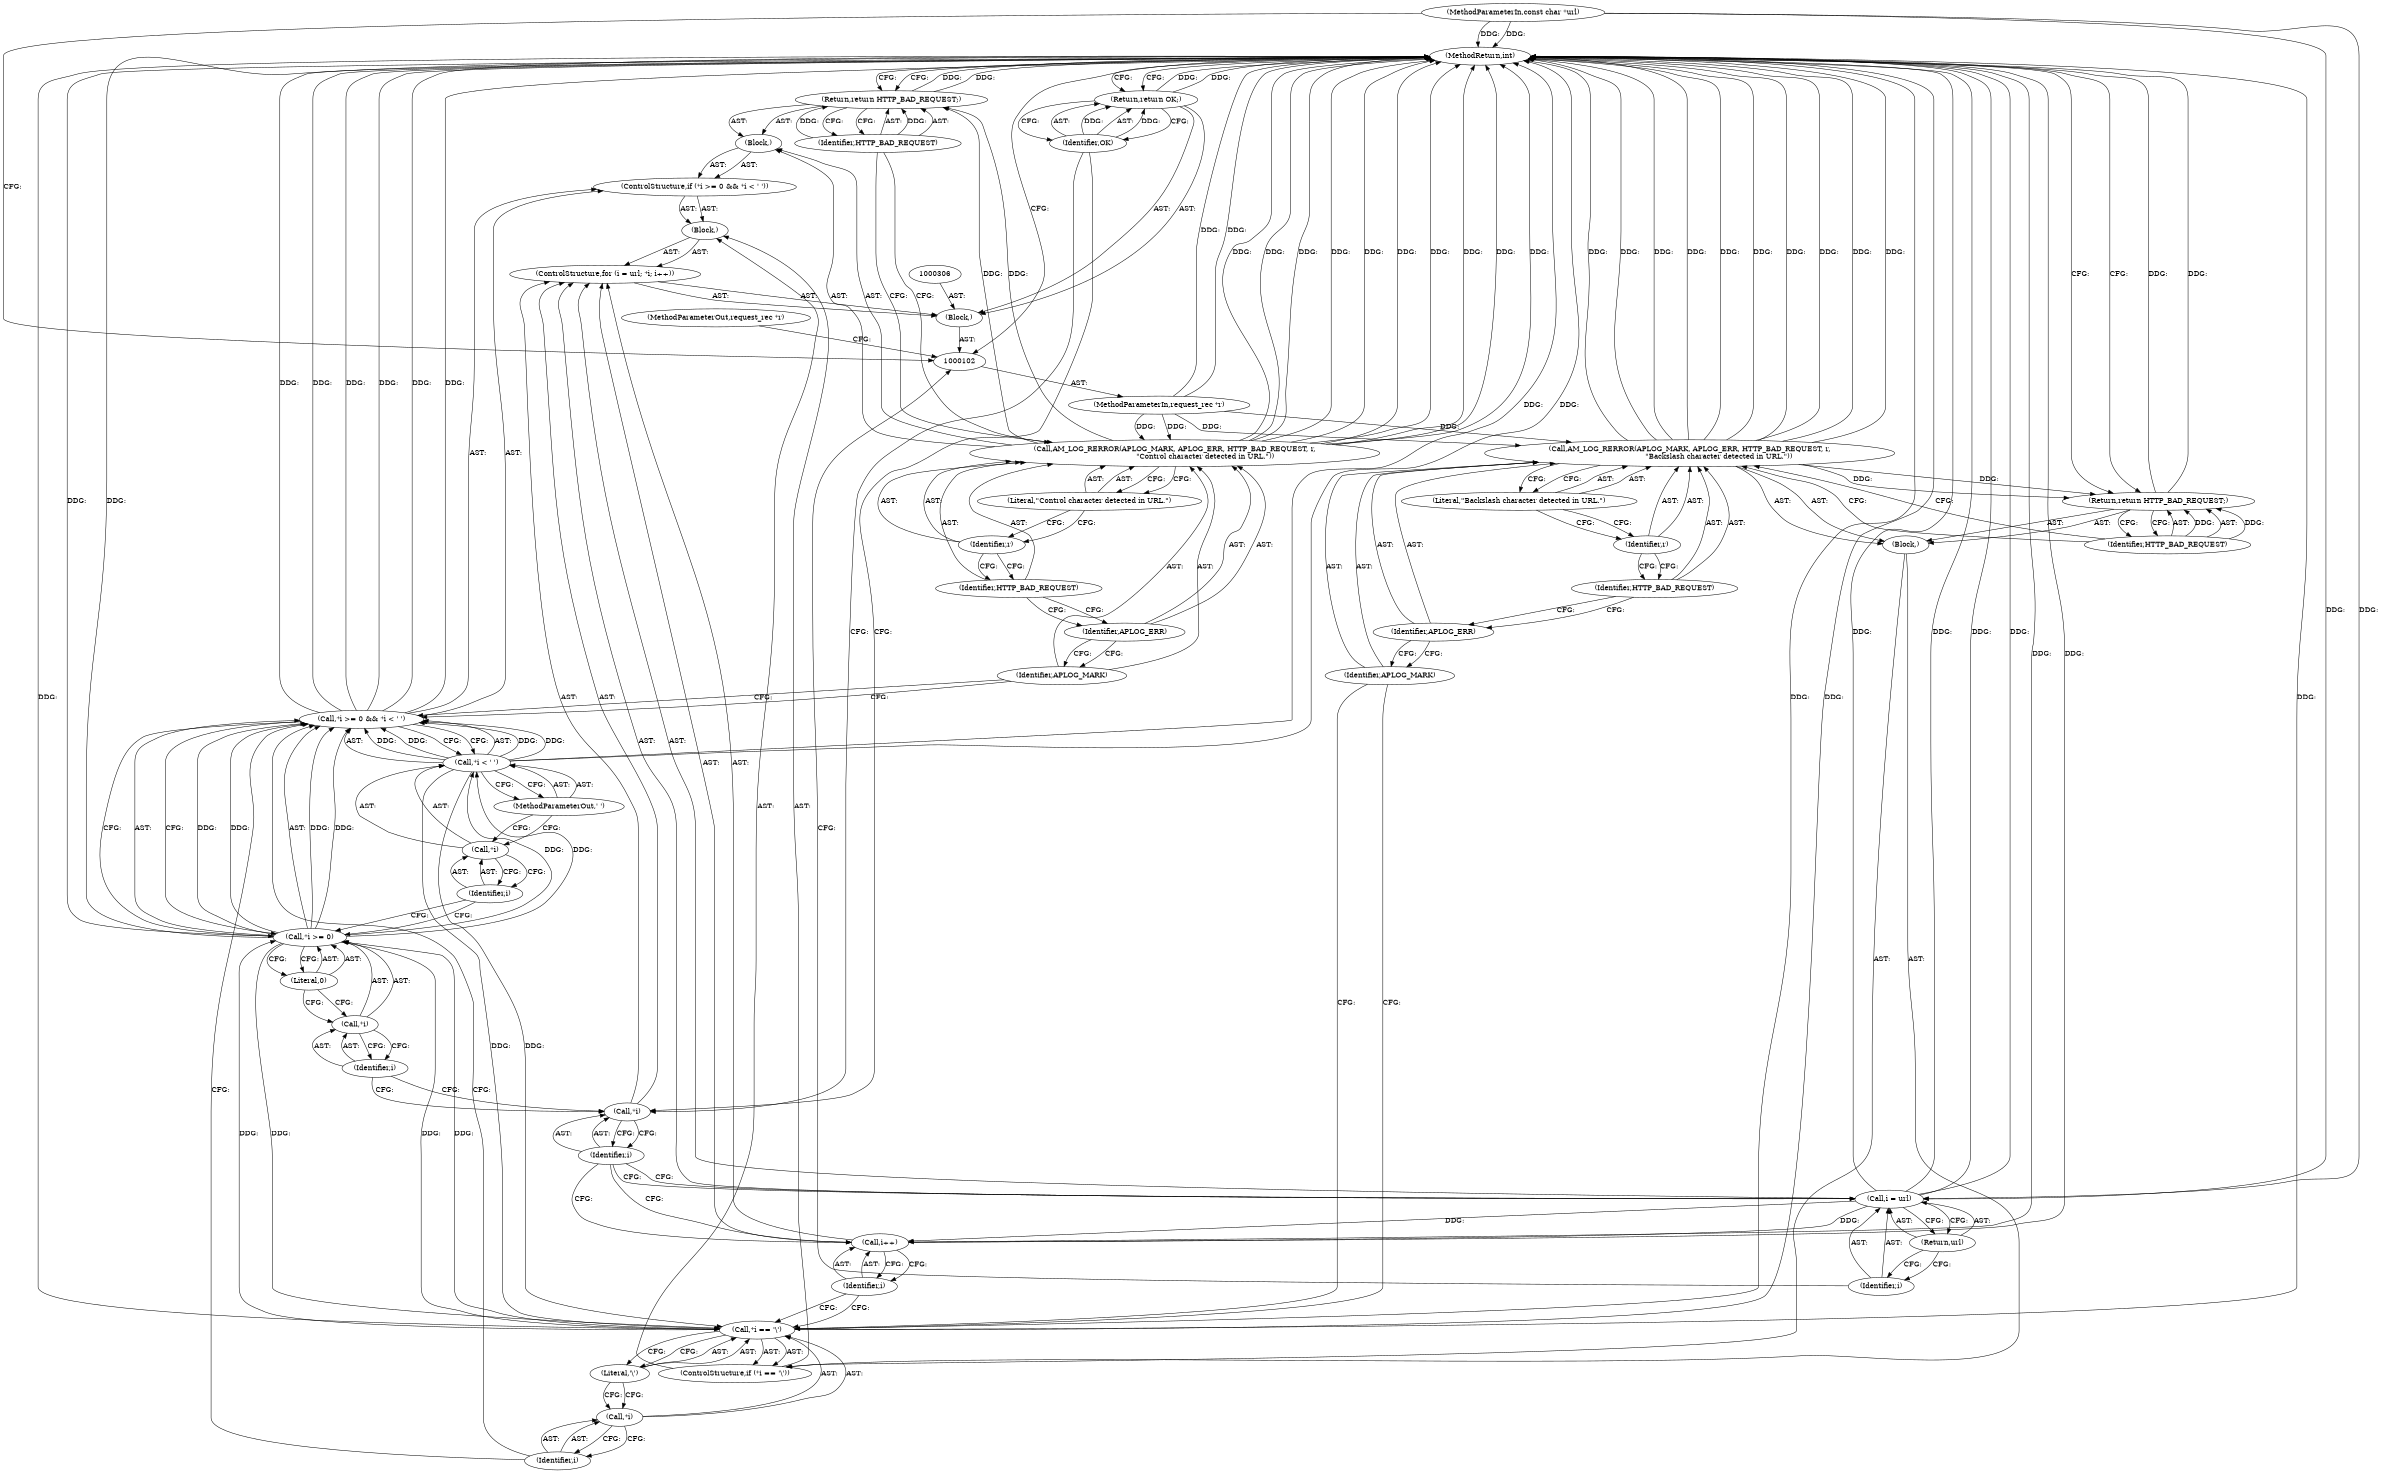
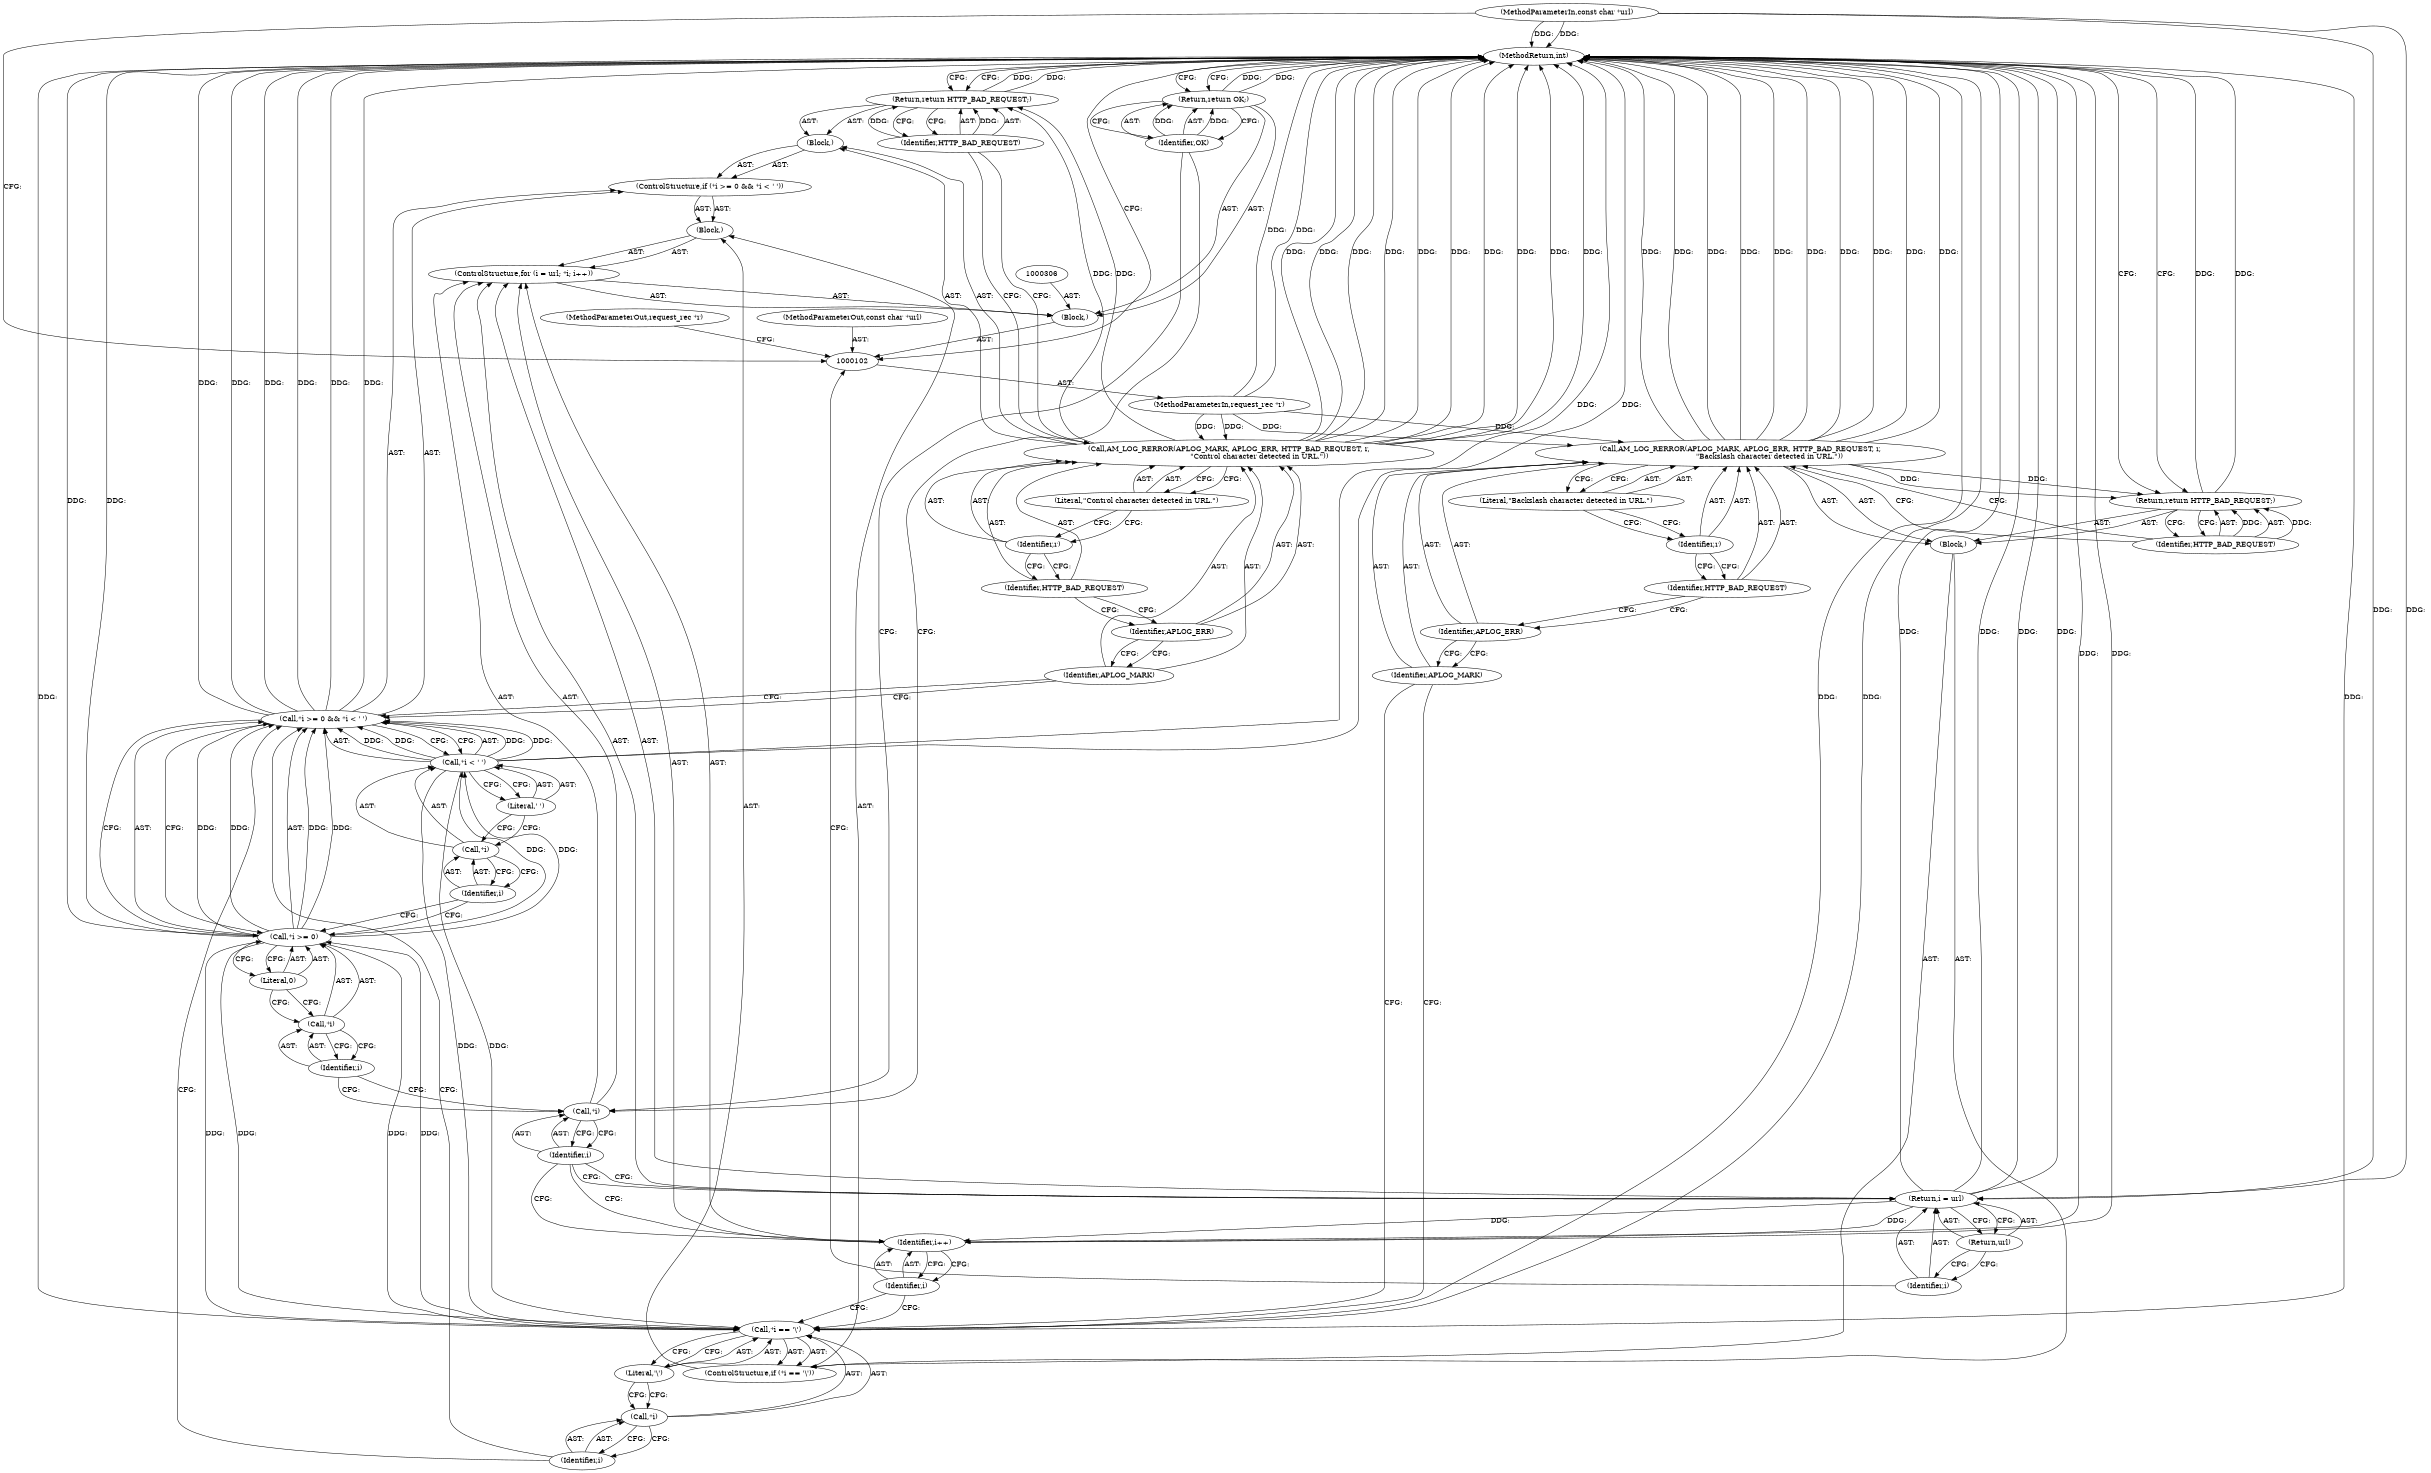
node "(MethodParameterOut,const char *url)": added
node "(MethodParameterOut,' ')": label "(MethodParameterOut,' ')" -> "(Literal,' ')"
node "(Call,i = url)": label "(Call,i = url)" -> "(Return,i = url)"
node "(Call,i++)": label "(Call,i++)" -> "(Identifier,i++)"
